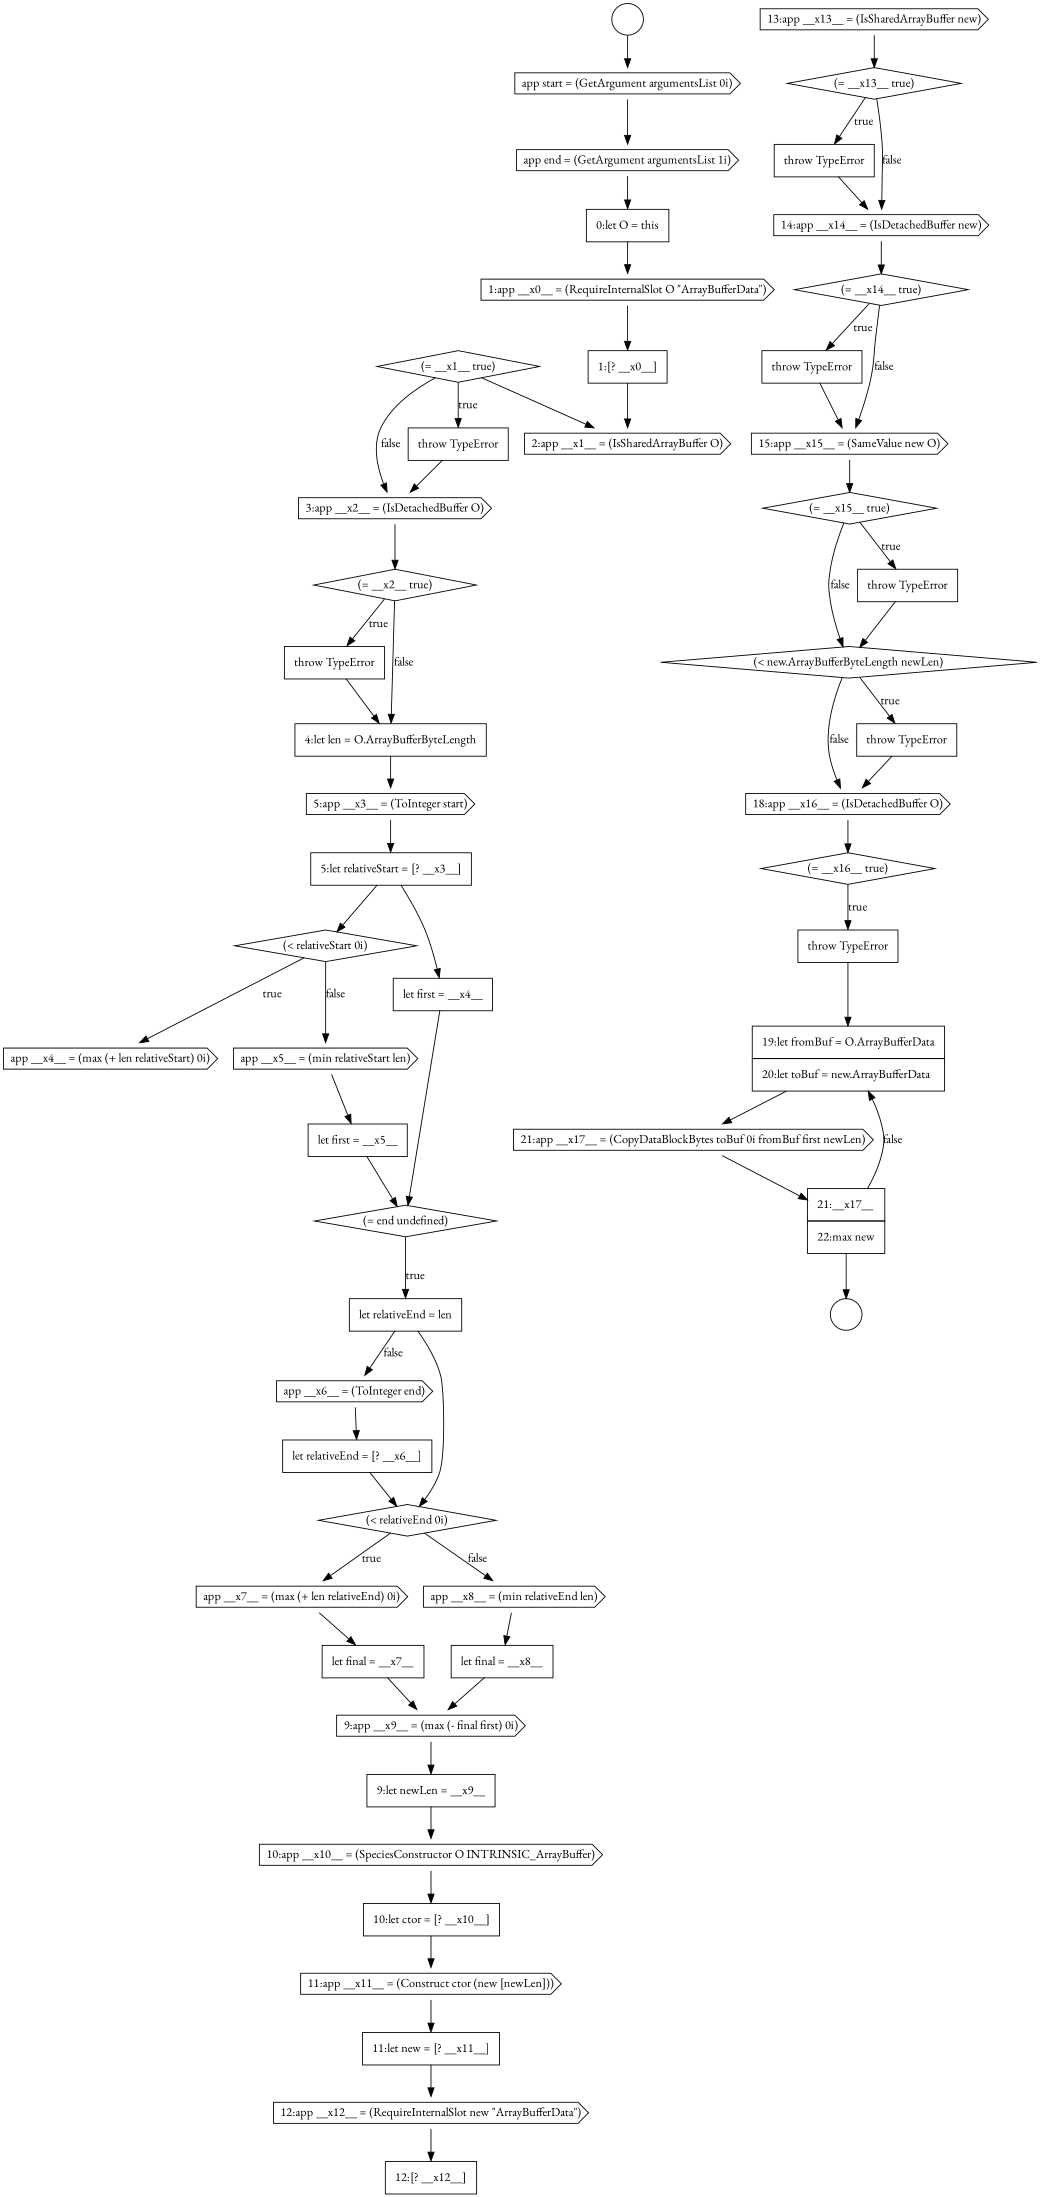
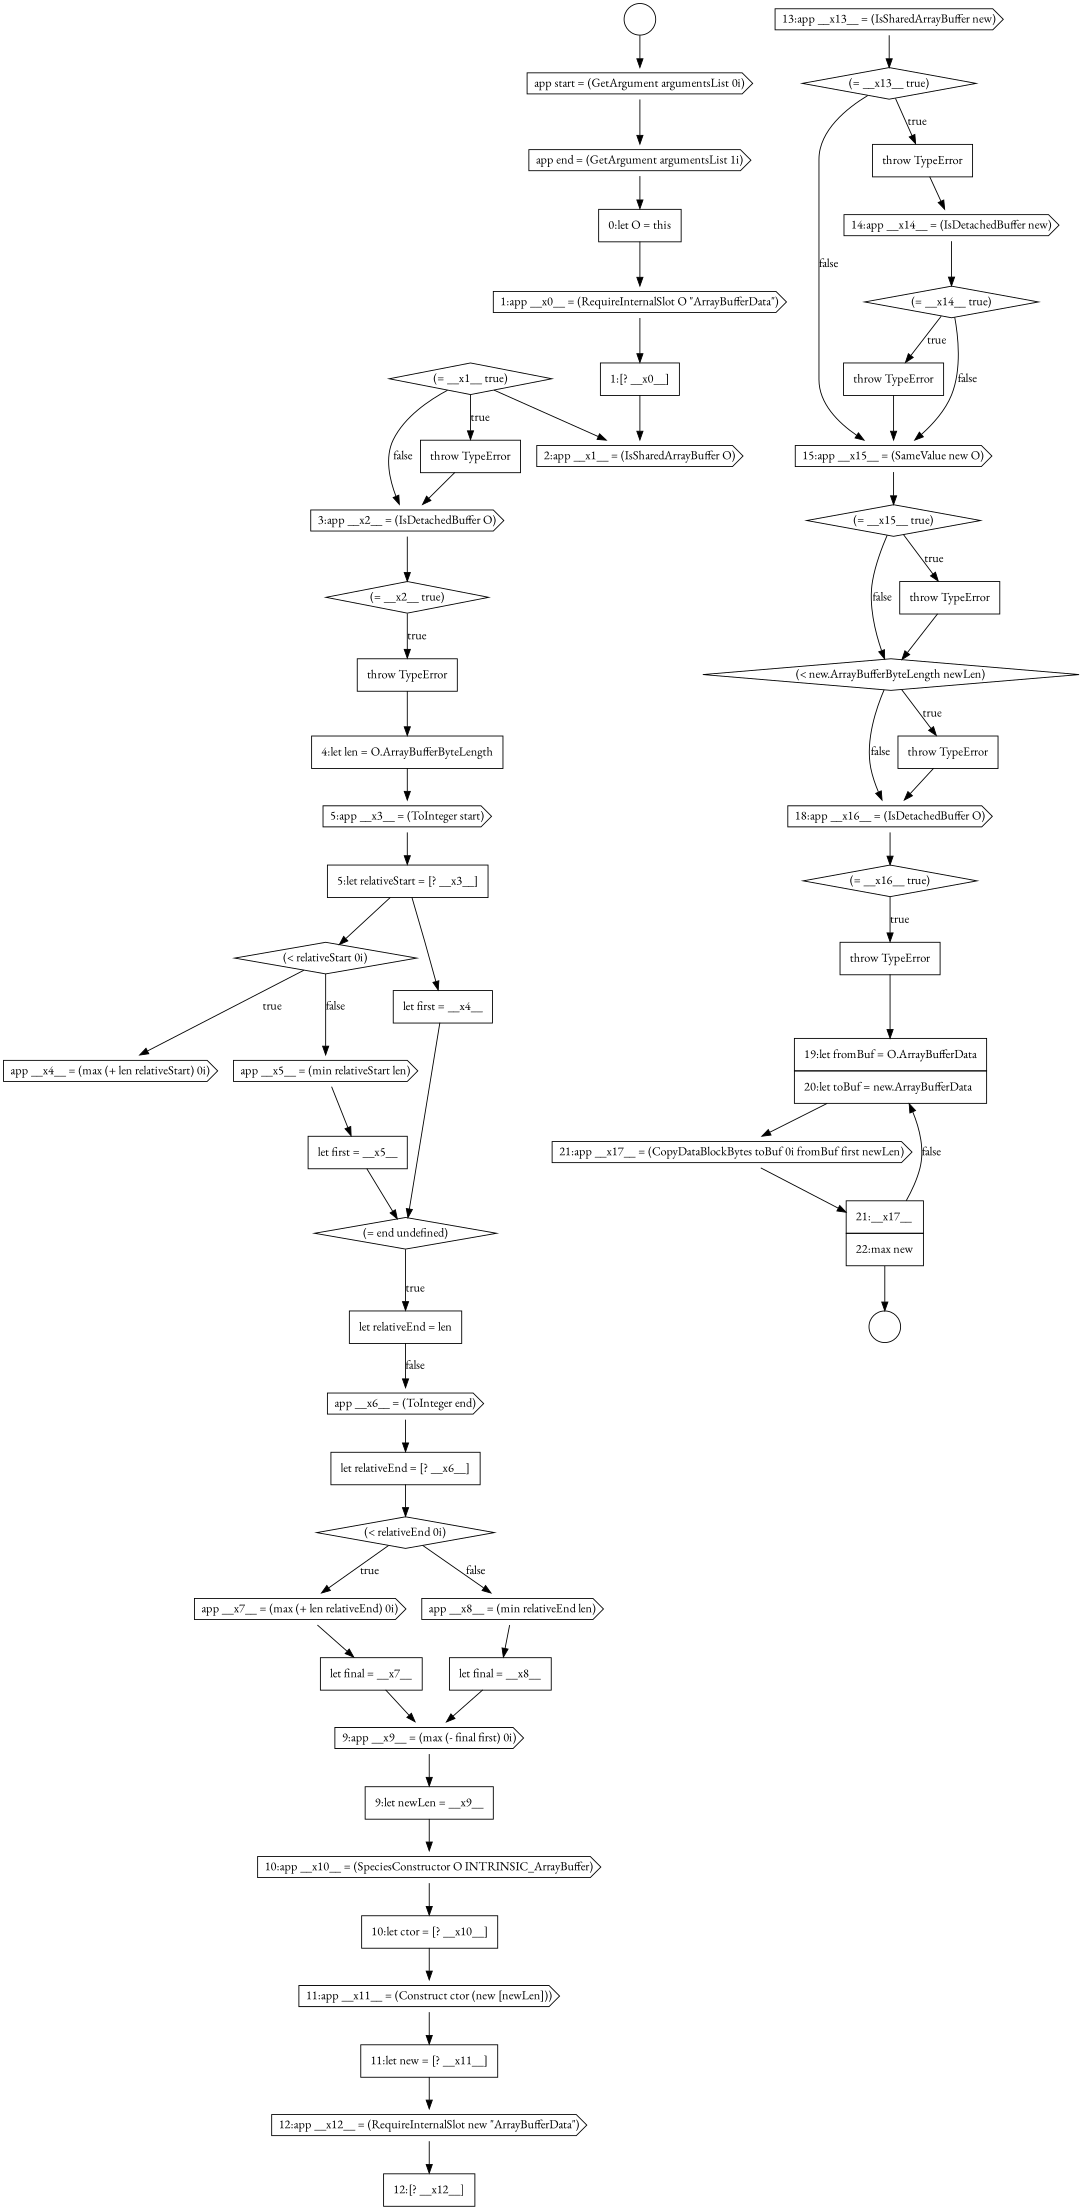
edge "(= __x13__ true)" -> "14:app __x14__ = (IsDetachedBuffer new)": now "(= __x13__ true)" -> "15:app __x15__ = (SameValue new O)"
edge "(= __x2__ true)" -> "4:let len = O.ArrayBufferByteLength": removed, label "false"
edge "let relativeEnd = len" -> "(< relativeEnd 0i)": removed
